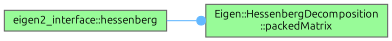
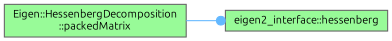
edge "eigen2_interface::hessenberg" -> "Eigen::HessenbergDecomposition ::packedMatrix": reversed
